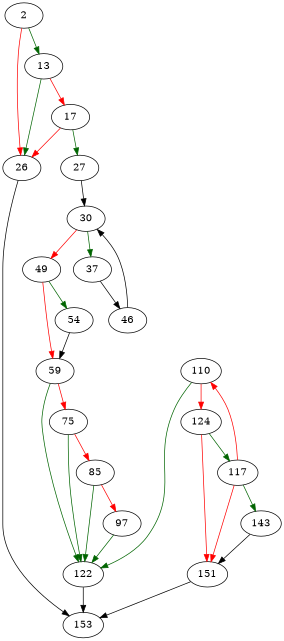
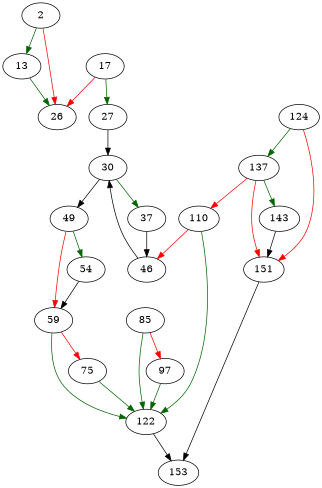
edge "13" -> "17": removed
edge "30" -> "49": color red -> black
edge "110" -> "124": now "110" -> "46"
edge "26" -> "153": removed
edge "75" -> "85": removed
node "117": label "117" -> "137"
